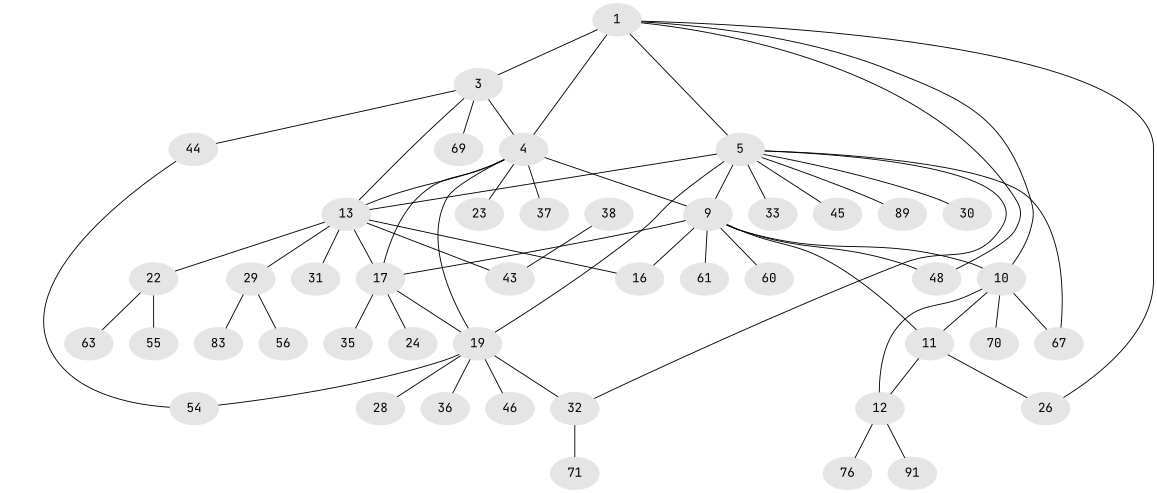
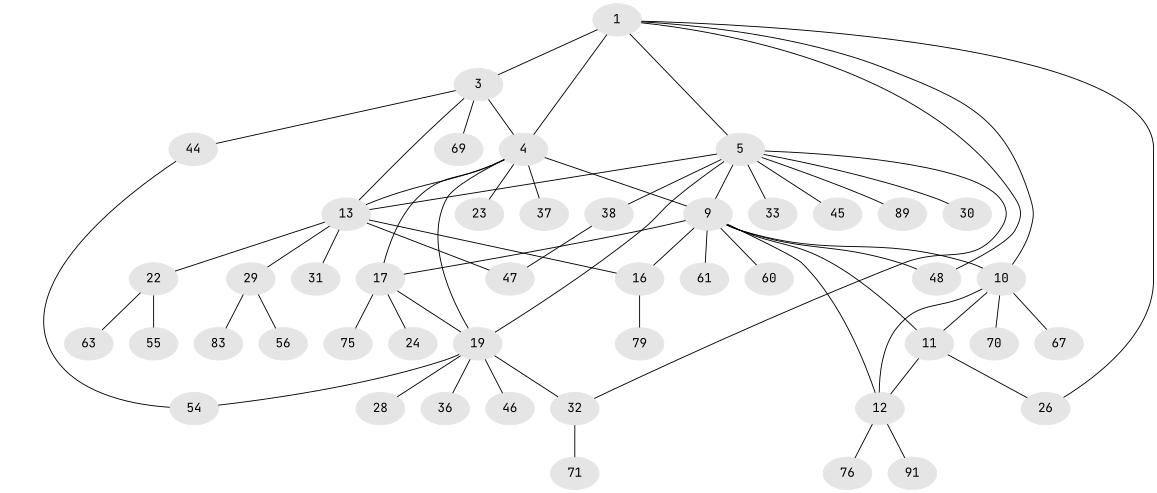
edge "5" -- "67": now "5" -- "38"
edge "13" -- "17": removed
node "43": label "43" -> "47"
edge "9" -- "12": added
node "35": label "35" -> "75"
node "79": added
